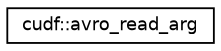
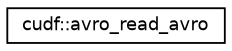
node "cudf::avro_read_arg": label "cudf::avro_read_arg" -> "cudf::avro_read_avro"
